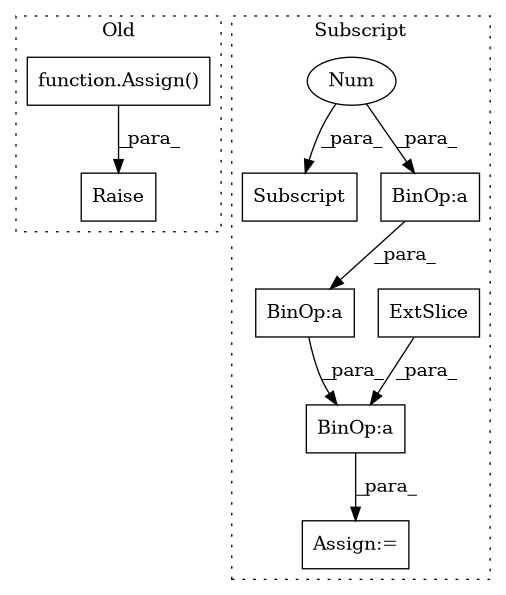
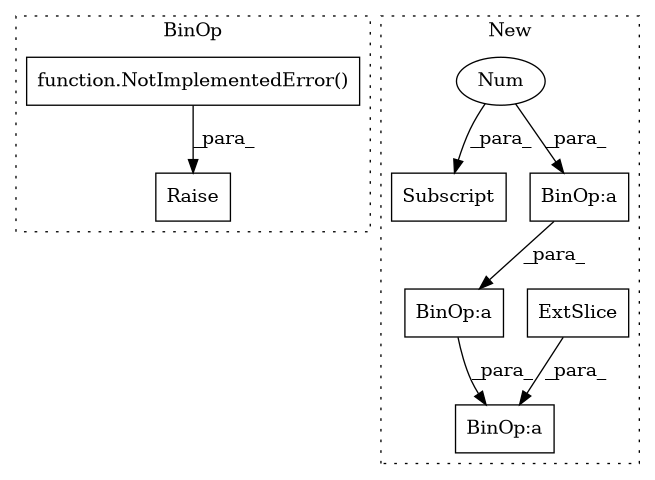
cluster "Old": label "Old" -> "BinOp"
cluster "Subscript": label "Subscript" -> "New"
node "function.Assign()": label "function.Assign()" -> "function.NotImplementedError()"
node "Assign:=": removed
